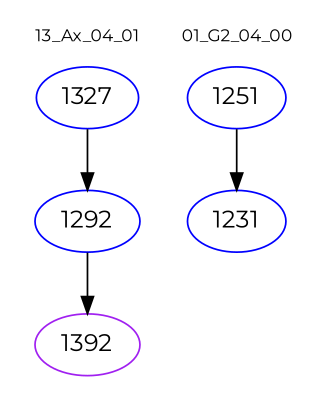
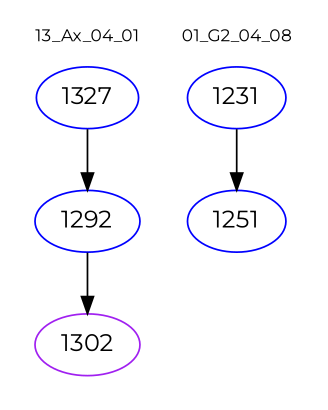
cluster "01_G2_04_00": label "01_G2_04_00" -> "01_G2_04_08"
edge "1251" -> "1231": reversed
node "1392": label "1392" -> "1302"
